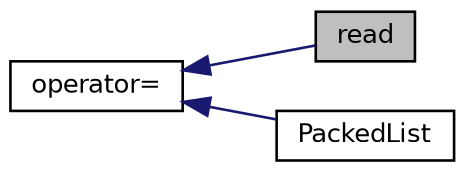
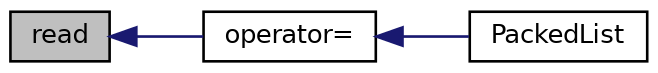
edge "read" -> "operator=": reversed
